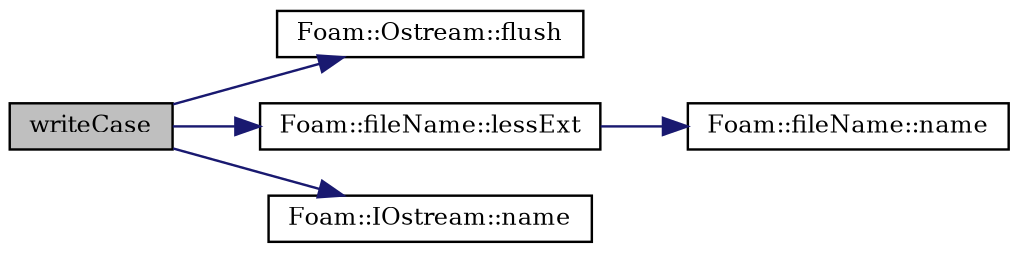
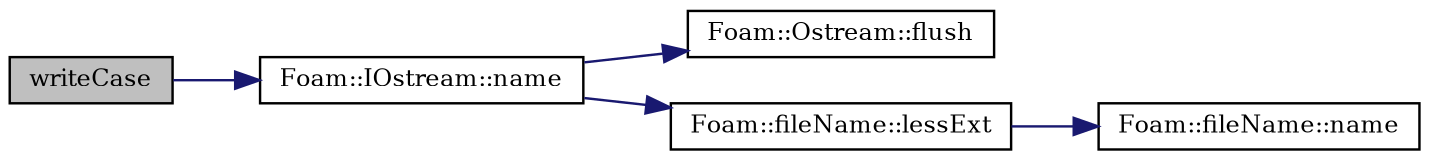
edge "writeCase" -> "Foam::Ostream::flush": now "Foam::IOstream::name" -> "Foam::Ostream::flush"
edge "writeCase" -> "Foam::fileName::lessExt": now "Foam::IOstream::name" -> "Foam::fileName::lessExt"
